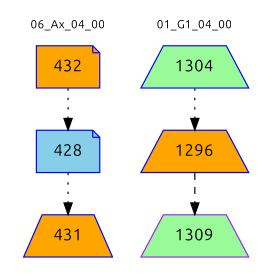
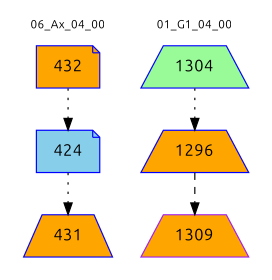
node "428": label "428" -> "424"
node "1309": fillcolor palegreen -> orange
